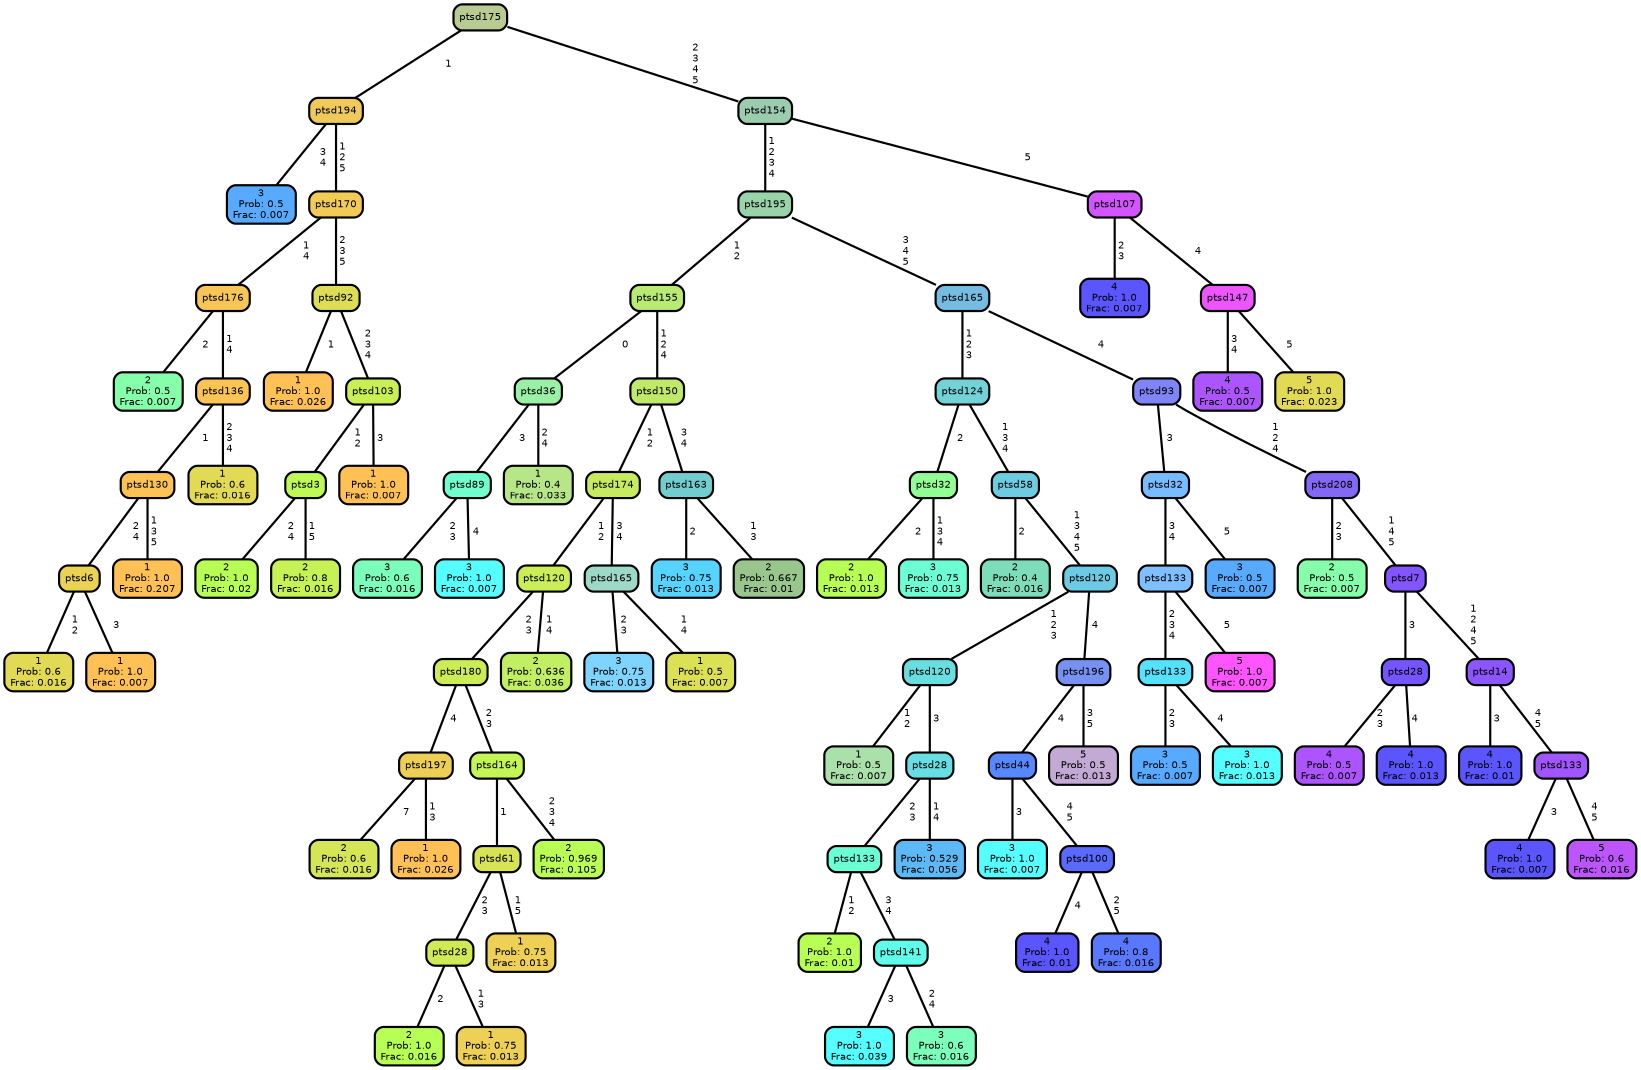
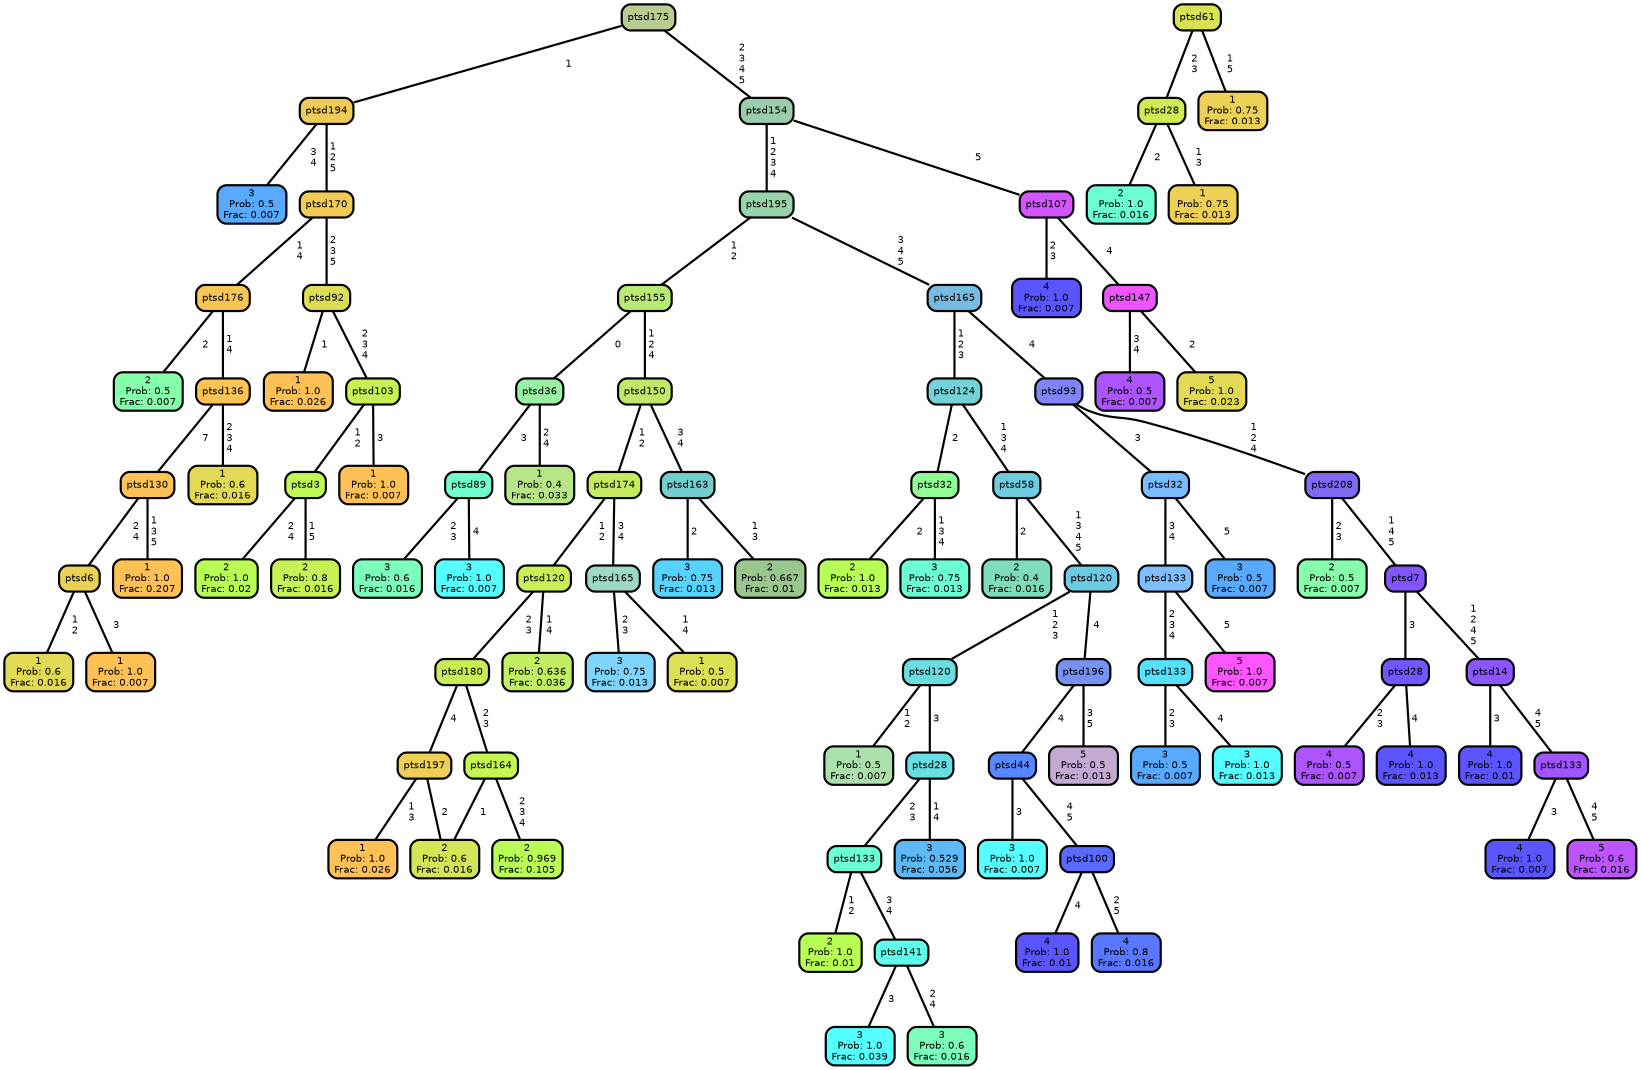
edge "ptsd147" -- "5 Prob: 1.0 Frac: 0.023": label " 5" -> " 2"
edge "ptsd136" -- "ptsd130": label " 1" -> " 7"
edge "ptsd197" -- "2 Prob: 0.6 Frac: 0.016": label " 7" -> " 2"
edge "ptsd164" -- "ptsd61": now "ptsd164" -- "2 Prob: 0.6 Frac: 0.016"
node "2 Prob: 1.0 Frac: 0.016": fillcolor #b8ff55 -> #6dffd4
